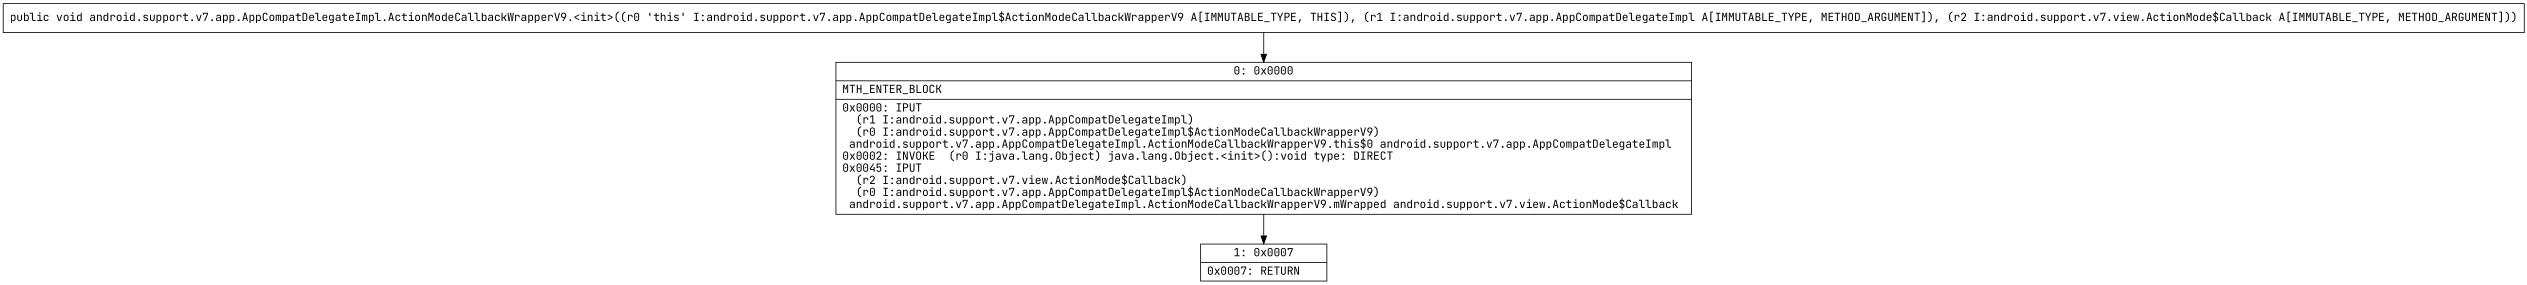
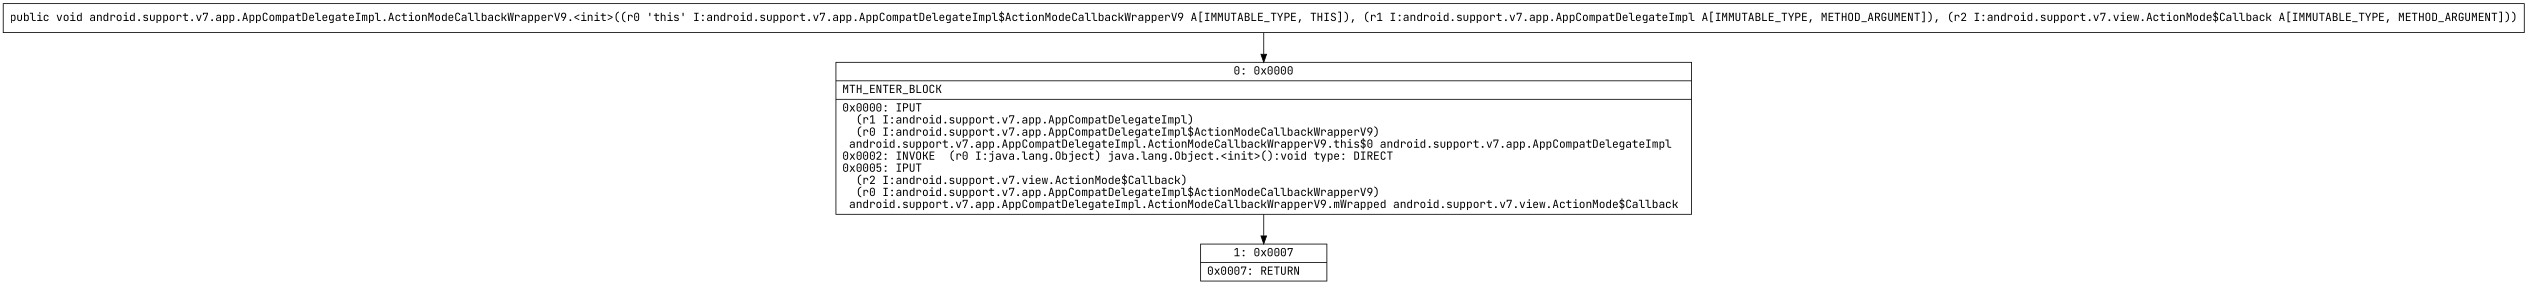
node "0: 0x0000": text "0x0045: IPUT" -> "0x0005: IPUT"
